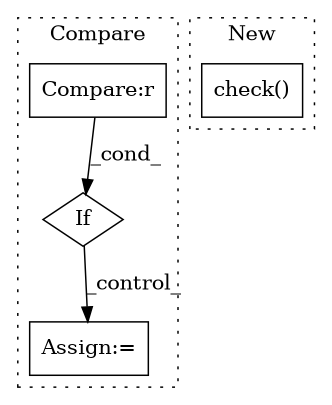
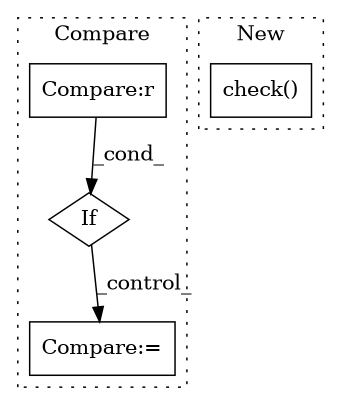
node "Assign:=": label "Assign:=" -> "Compare:="
